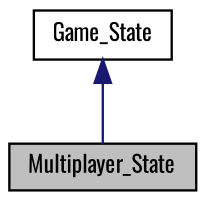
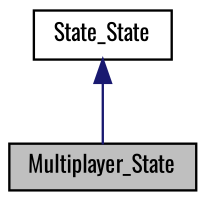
node "Game_State": label "Game_State" -> "State_State"
